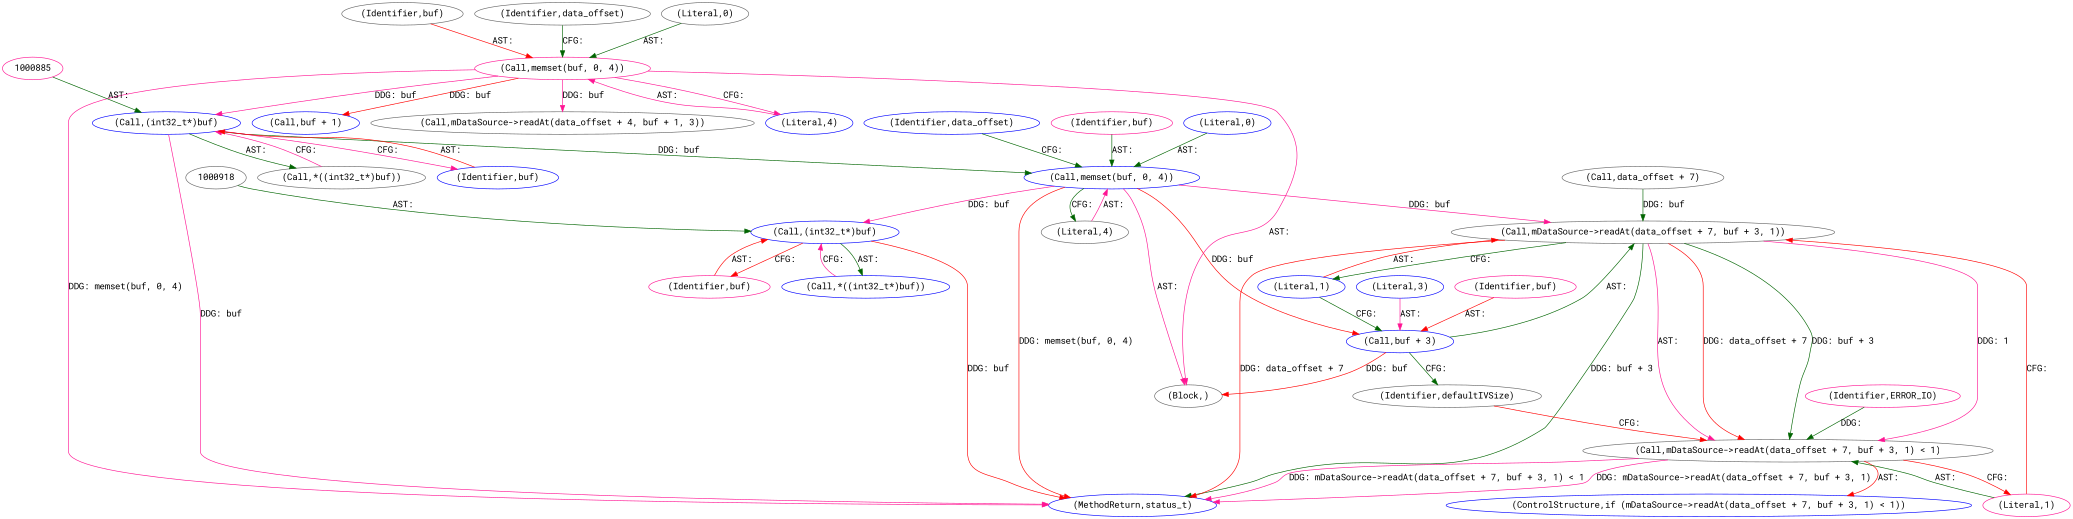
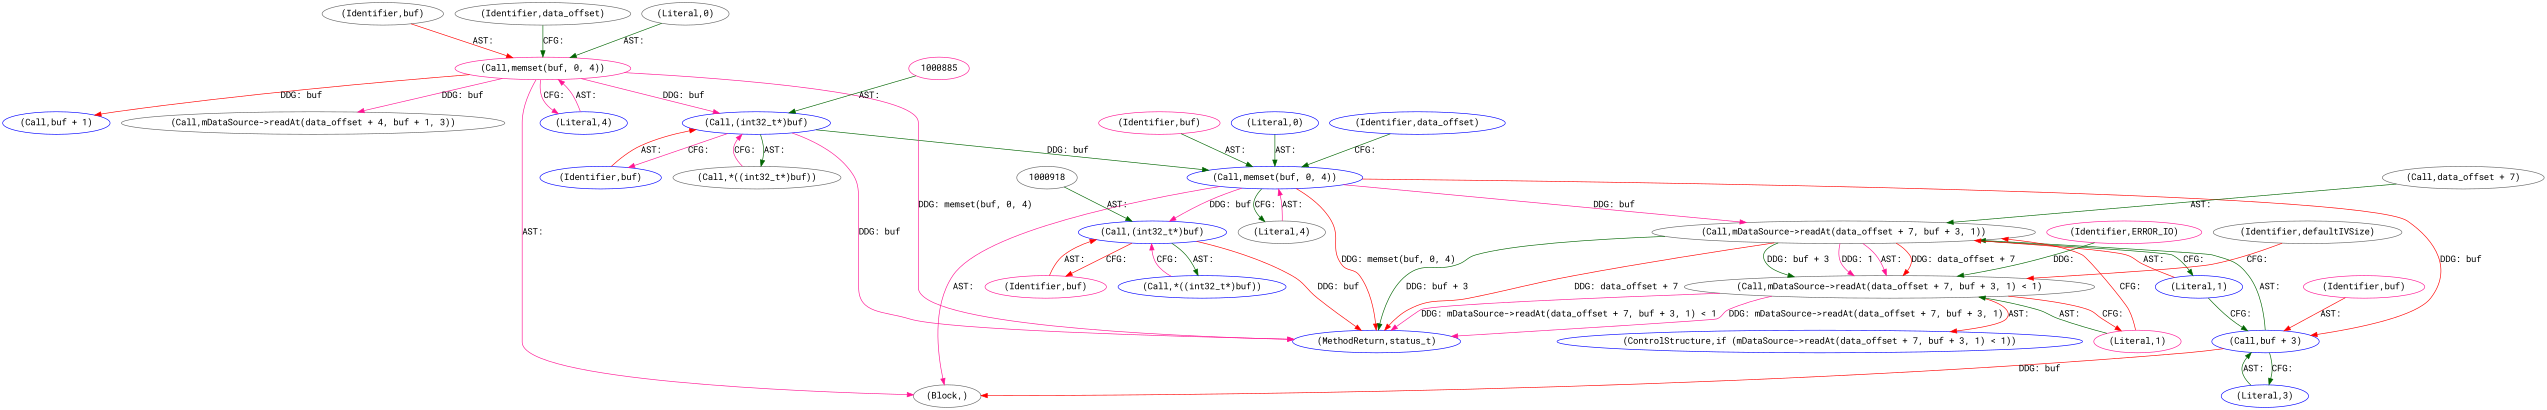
edge "(Call,data_offset + 7)" -> "(Call,mDataSource->readAt(data_offset + 7, buf + 3, 1))": label "DDG: buf" -> "AST: "
edge "(Literal,3)" -> "(Call,buf + 3)": color deeppink -> darkgreen
edge "(Call,buf + 3)" -> "(Identifier,defaultIVSize)": now "(Call,buf + 3)" -> "(Literal,3)"
